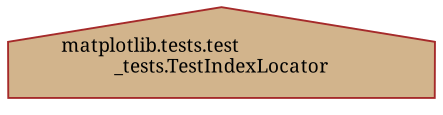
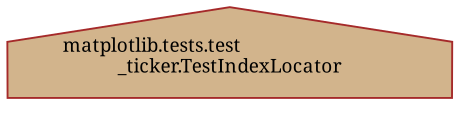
node "matplotlib.tests.test _tests.TestIndexLocator": label "matplotlib.tests.test _tests.TestIndexLocator" -> "matplotlib.tests.test _ticker.TestIndexLocator"
